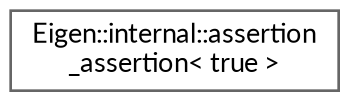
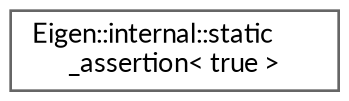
node "Eigen::internal::assertion _assertion< true >": label "Eigen::internal::assertion _assertion< true >" -> "Eigen::internal::static _assertion< true >"
